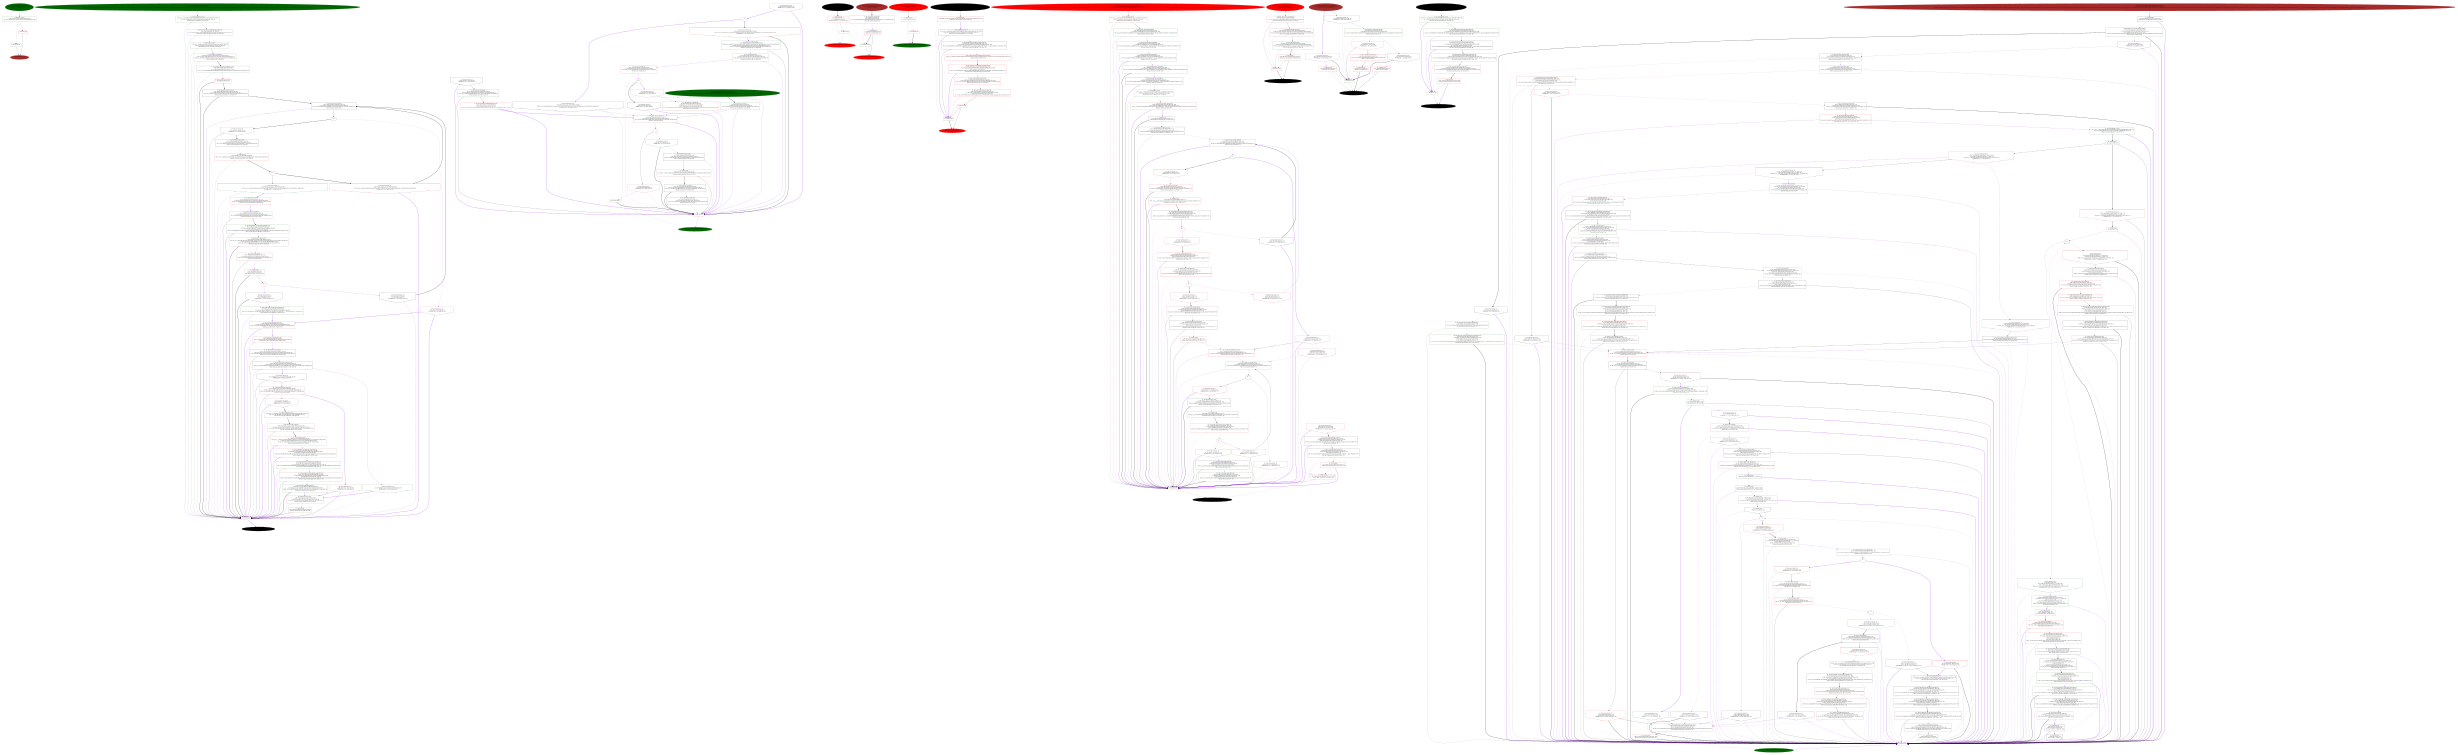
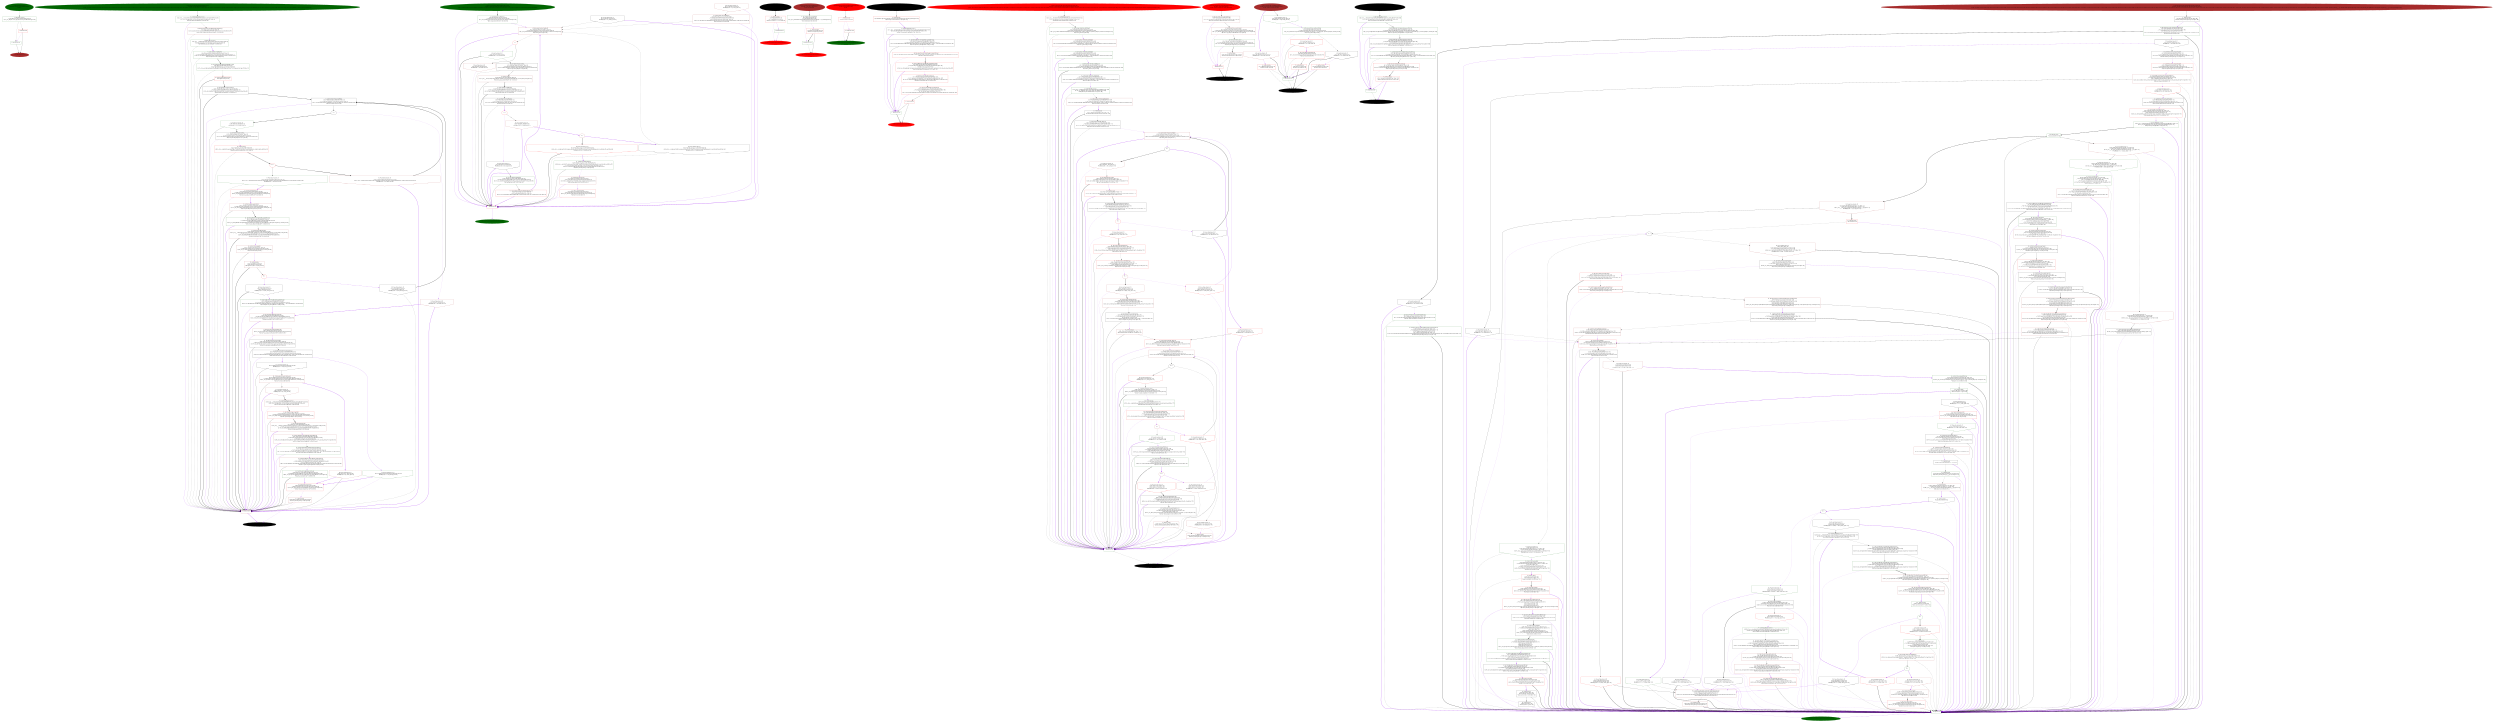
node "26: +": removed
node "15: +": added
node "28:  method_body": removed
node "47: +": added
edge "74:  method_body *&$bcvar7:int=0 [line 142]" -> "77: +": now "74:  method_body *&$bcvar7:int=0 [line 142]" -> "87: +"
